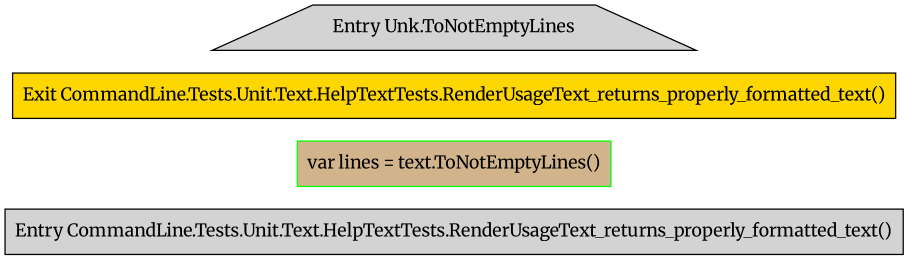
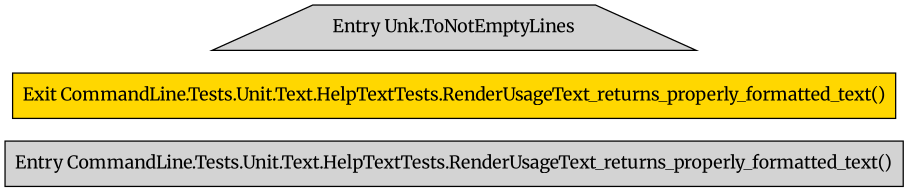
node "var lines = text.ToNotEmptyLines()": removed
